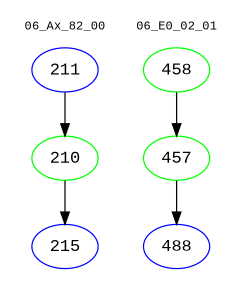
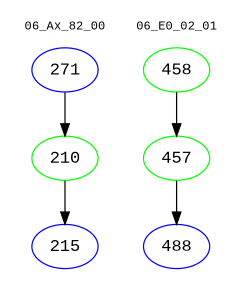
node "211": label "211" -> "271"
